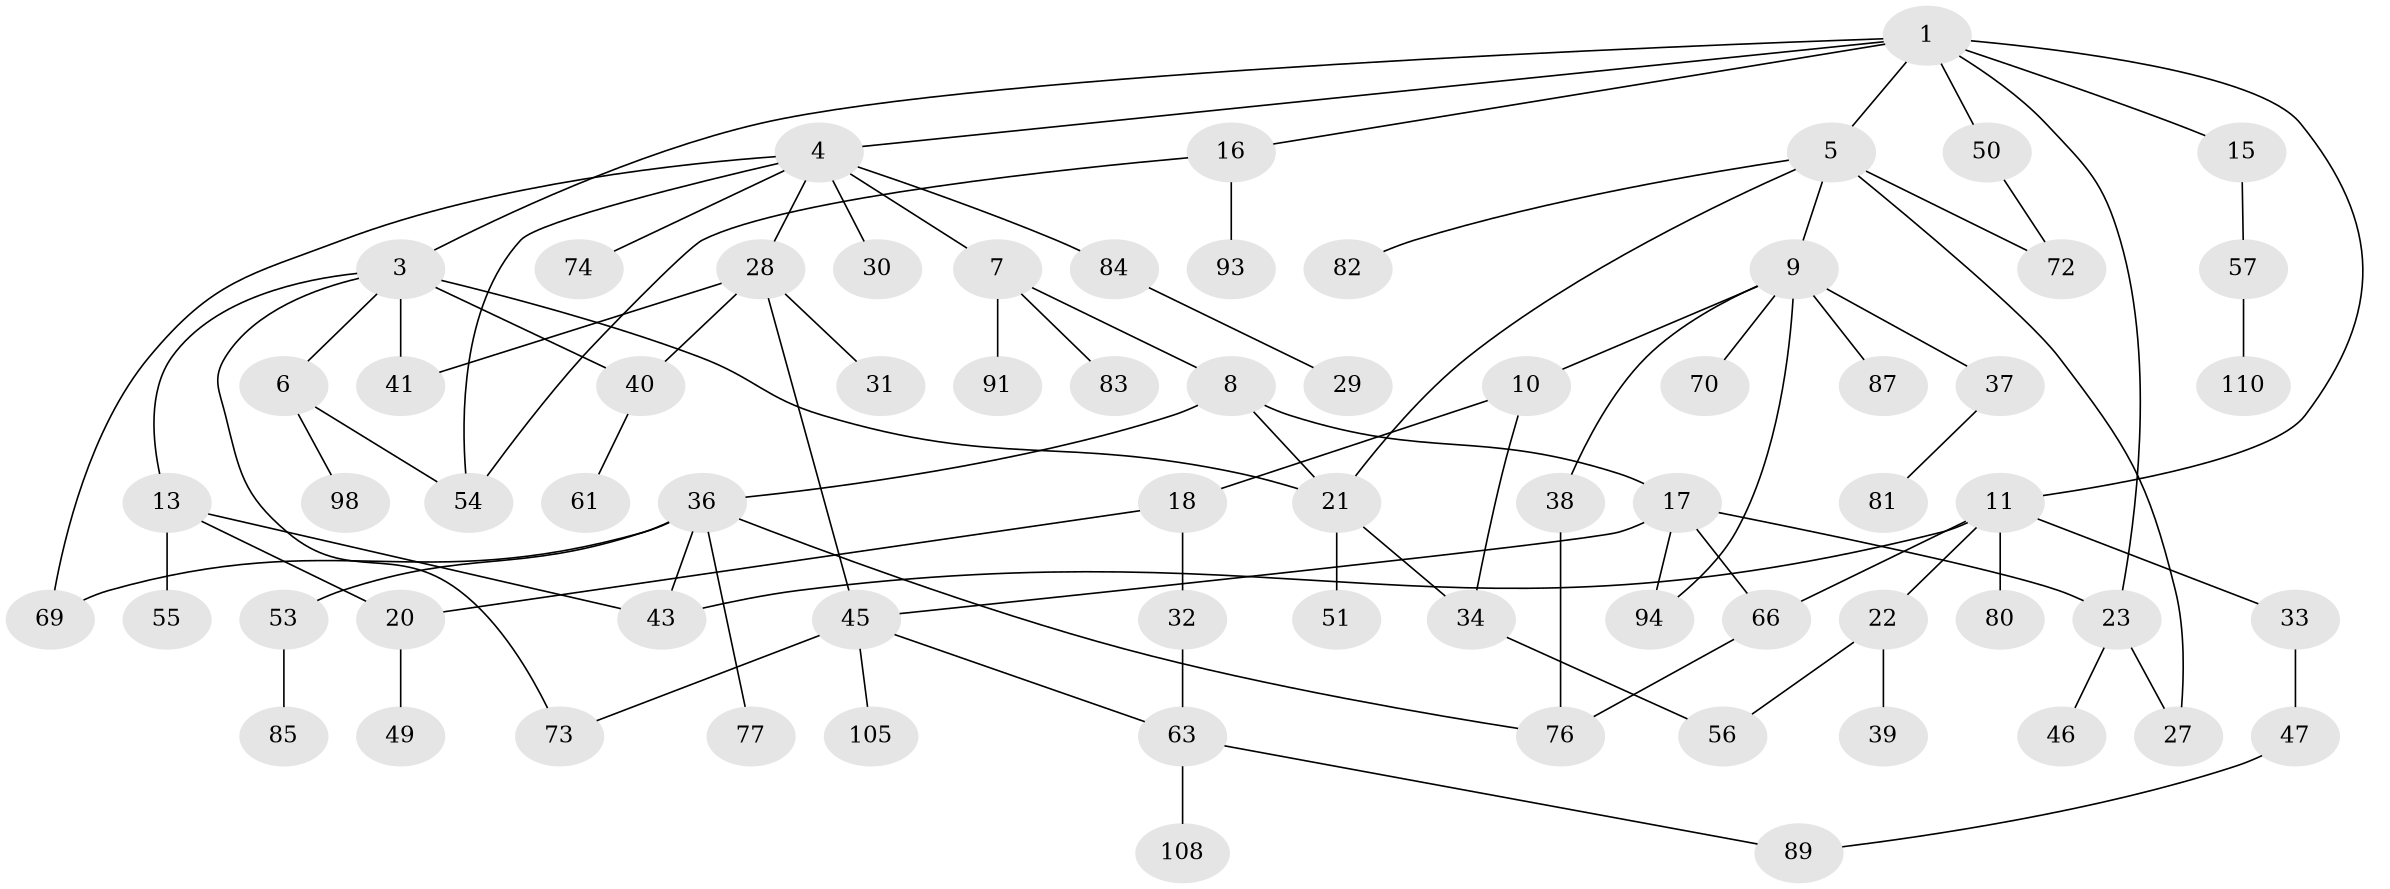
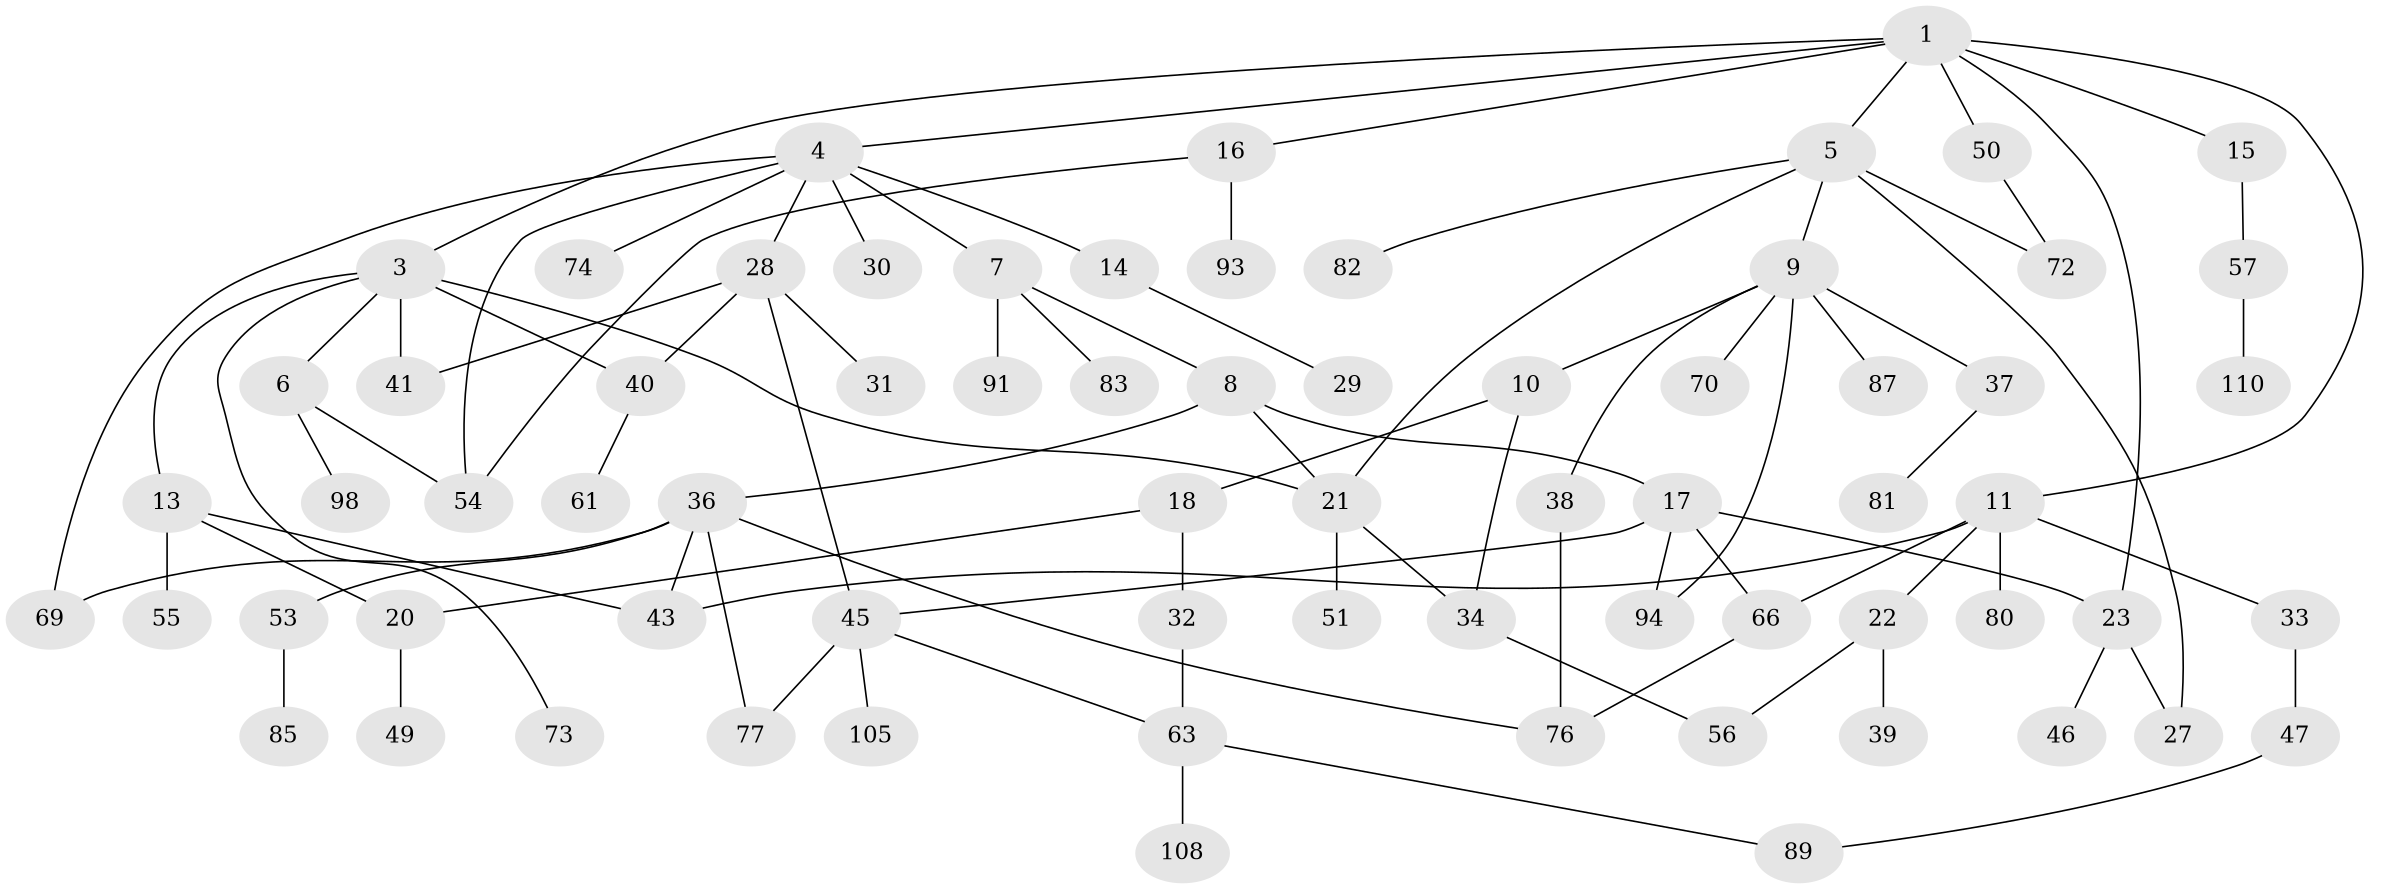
node "84": label "84" -> "14"
edge "45" -- "73": now "45" -- "77"
